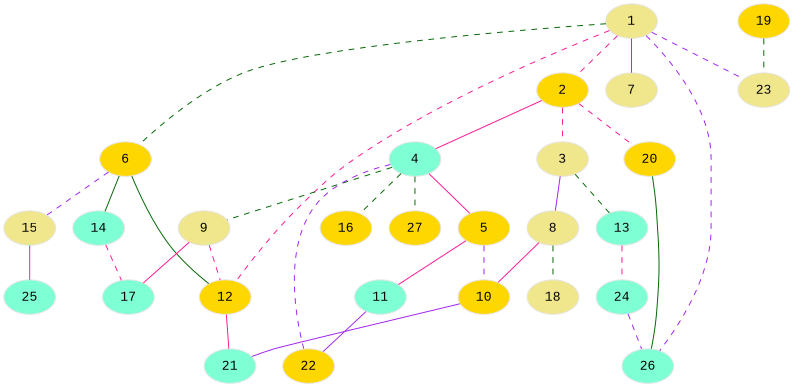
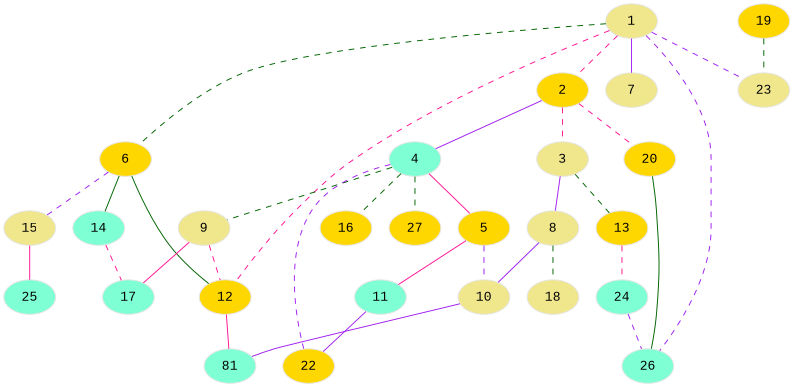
edge "2" -- "4": color deeppink -> purple
node "13": fillcolor aquamarine -> gold
edge "8" -- "10": color deeppink -> purple
node "10": fillcolor gold -> khaki
node "21": label "21" -> "81"
